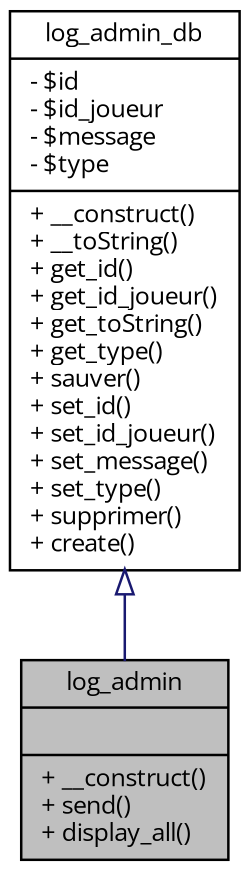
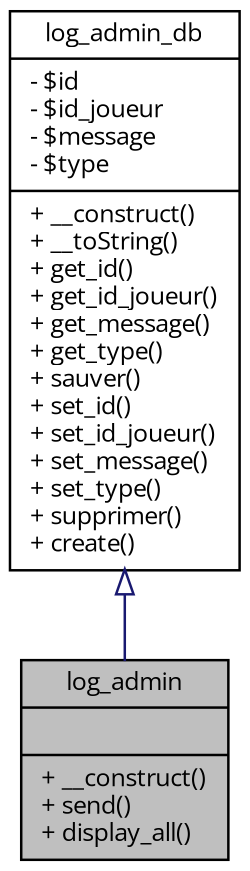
node "log_admin_db": text "+ get_toString()" -> "+ get_message()"
